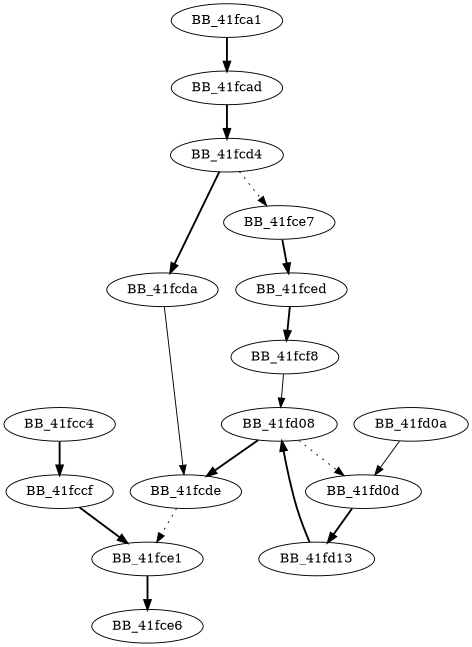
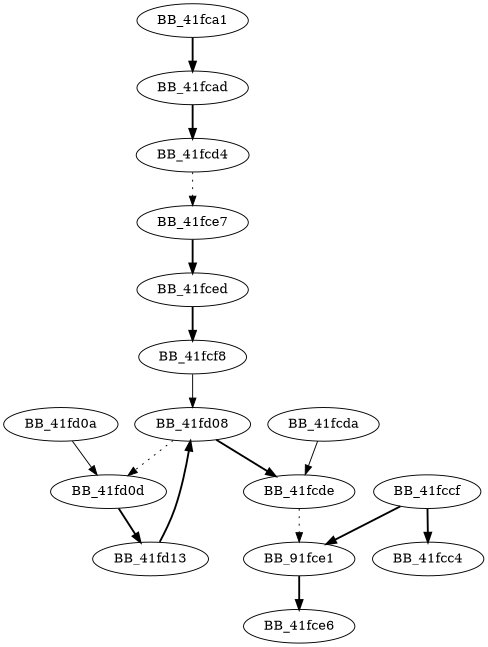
edge "BB_41fcd4" -> "BB_41fcda": removed
edge "BB_41fcc4" -> "BB_41fccf": reversed
node "BB_41fce1": label "BB_41fce1" -> "BB_91fce1"
